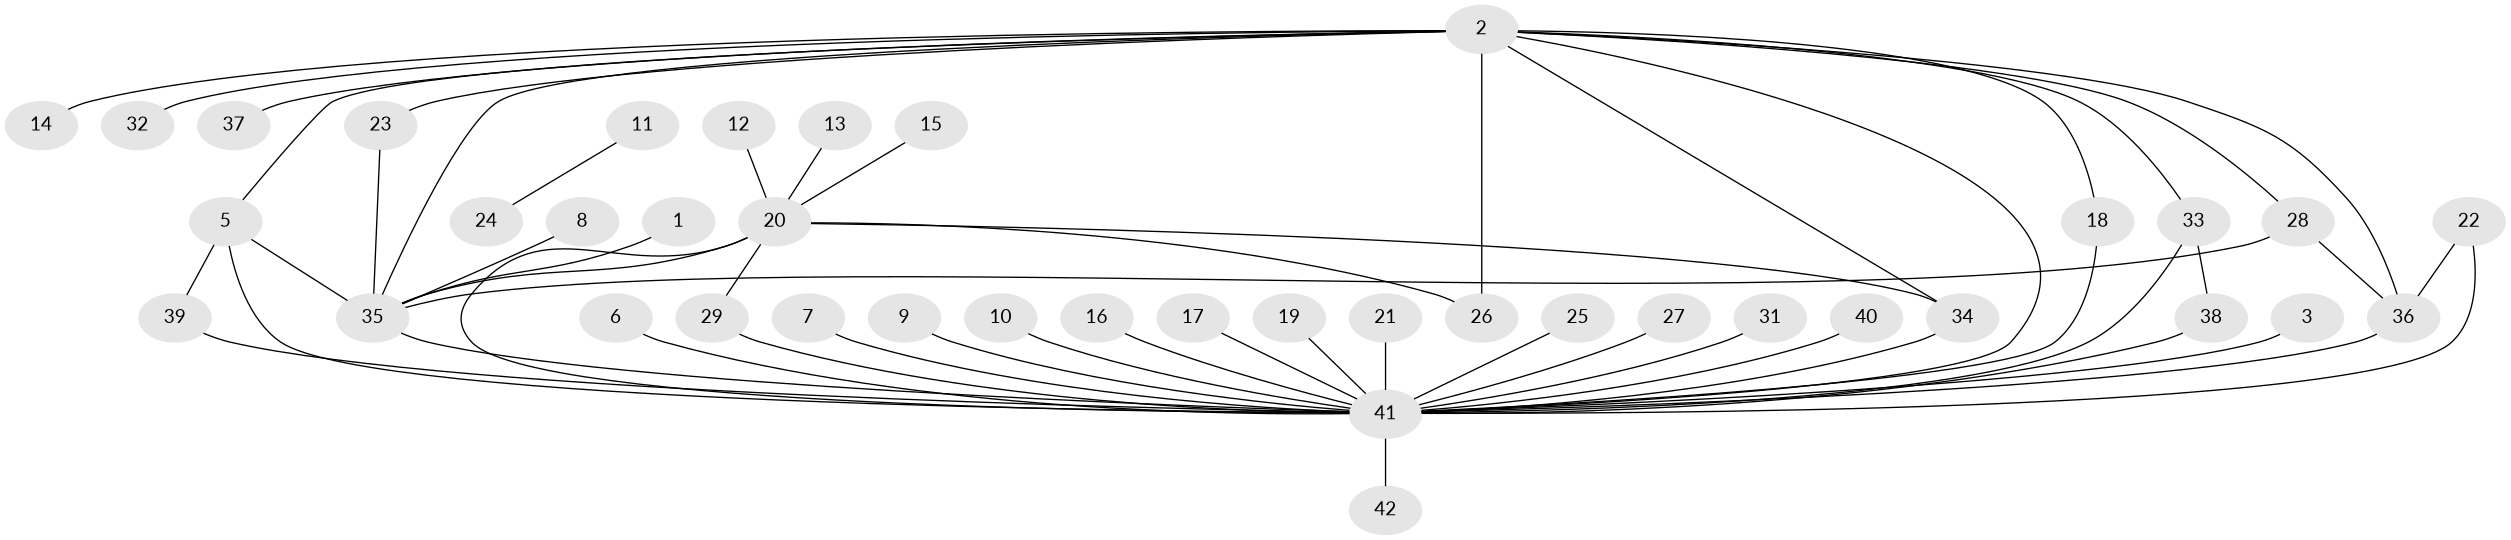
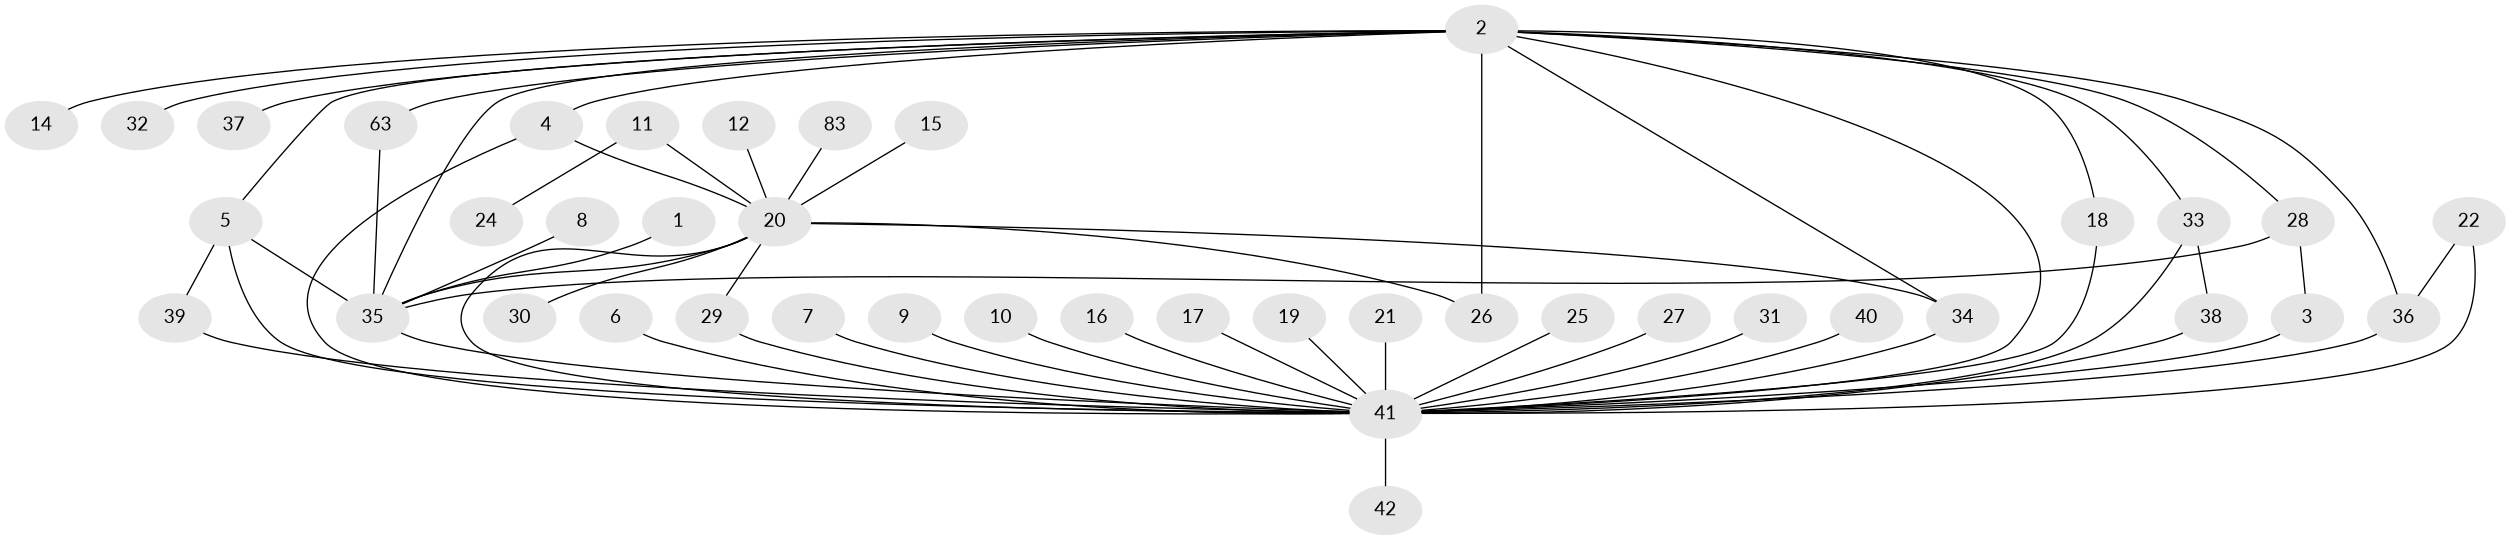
node "23": label "23" -> "63"
node "4": added
node "13": label "13" -> "83"
edge "11" -- "20": added
edge "28" -- "36": now "28" -- "3"
node "30": added
